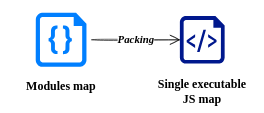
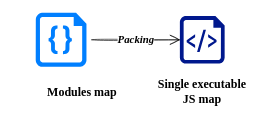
node "Modules map": moved (61, 85) -> (82, 91)
